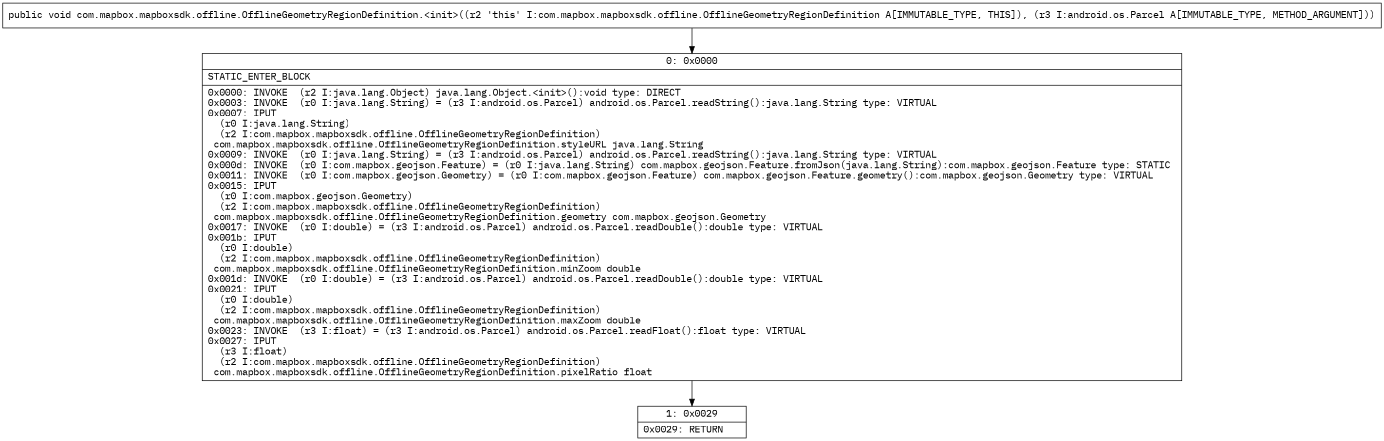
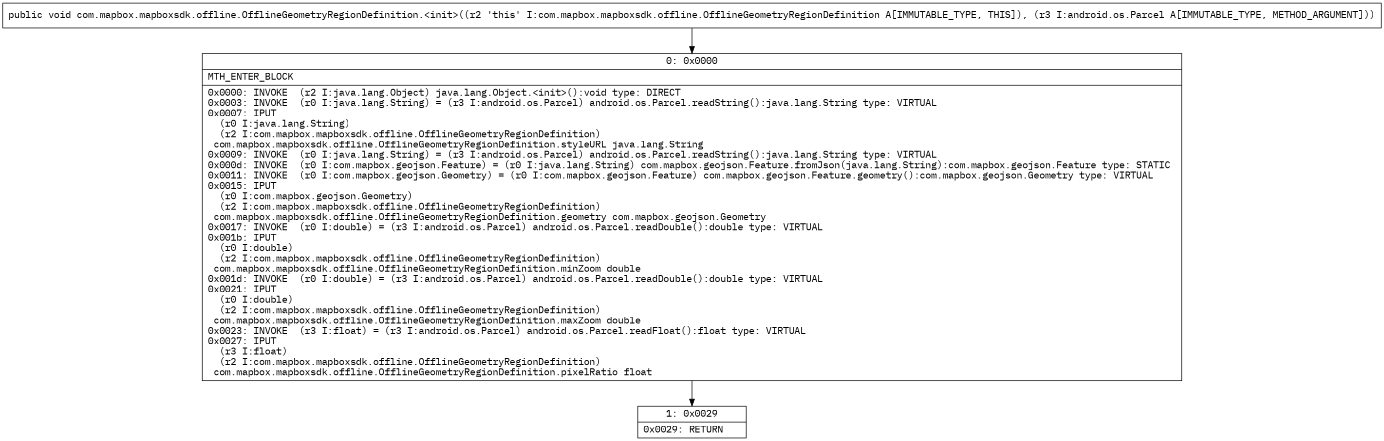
node "0: 0x0000": text "STATIC_ENTER_BLOCK" -> "MTH_ENTER_BLOCK"
